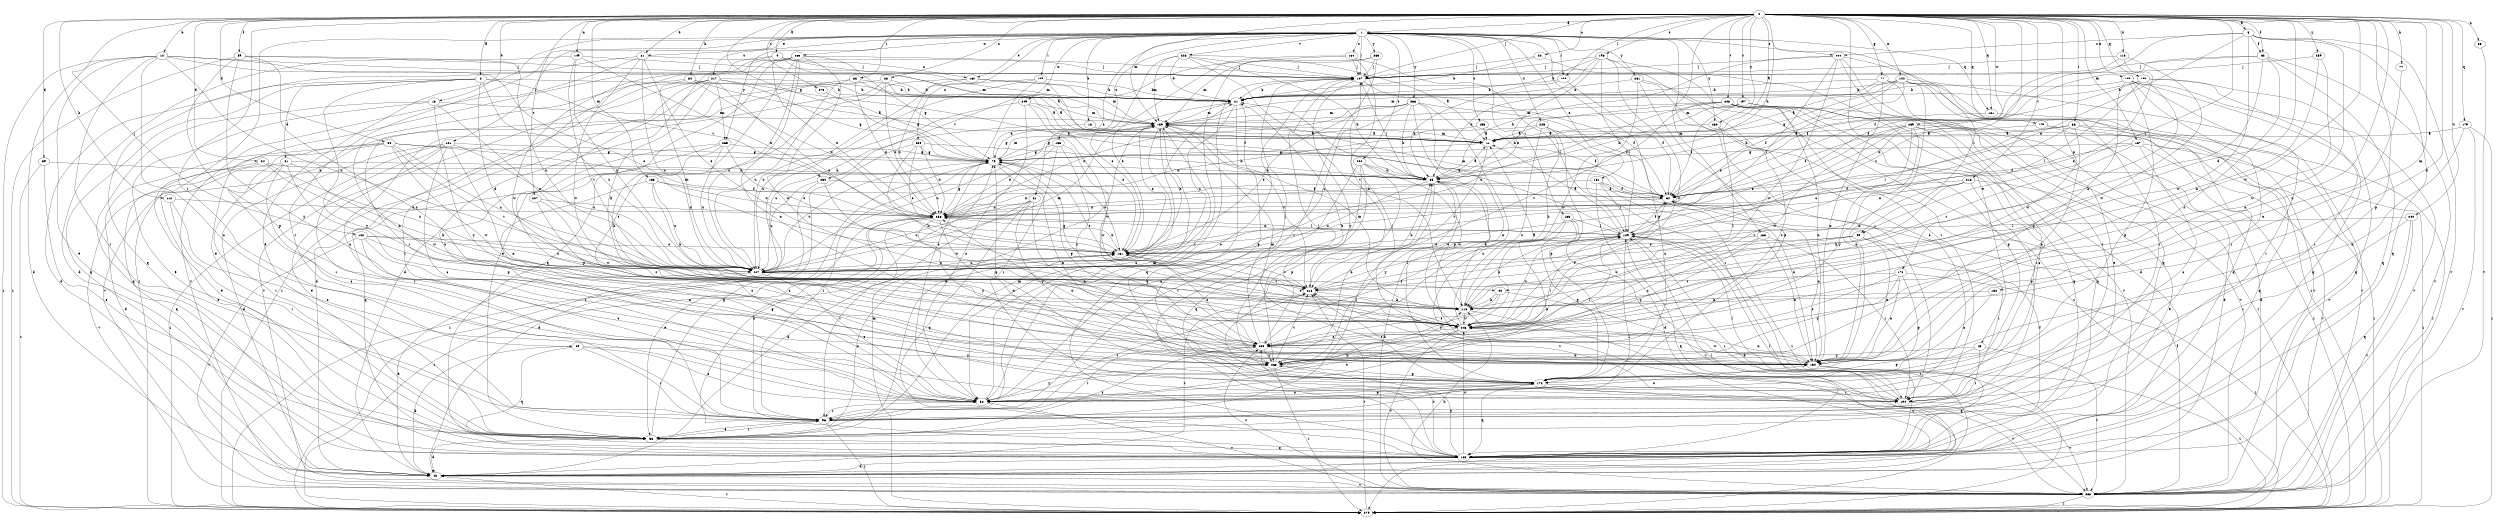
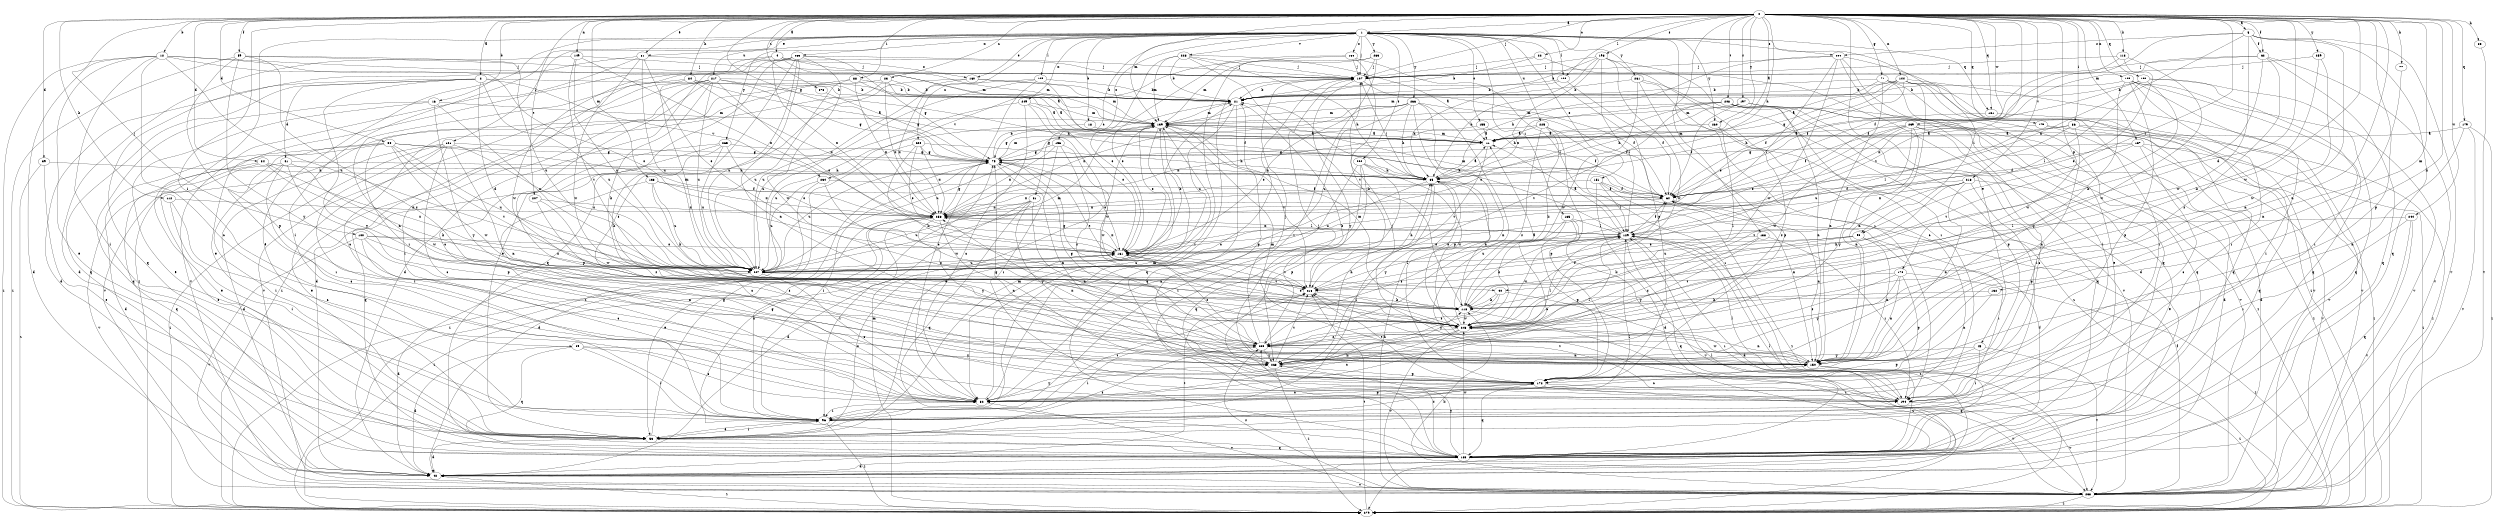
edge "217" -> "265": now "217" -> "227"
edge "138" -> "150": now "213" -> "150"
edge "208" -> "183": now "71" -> "183"
